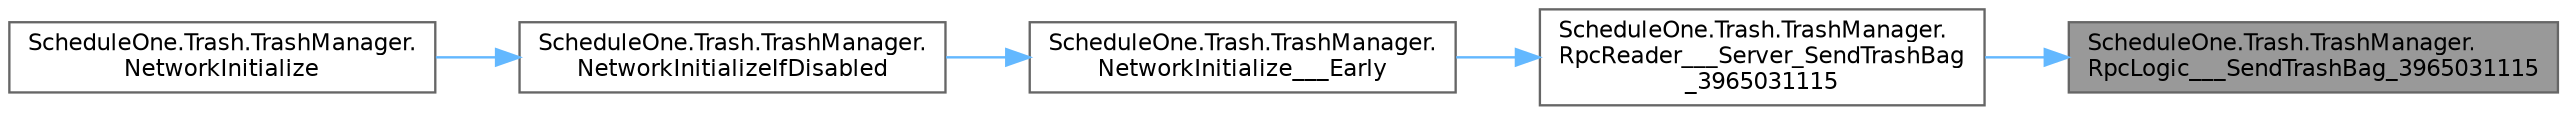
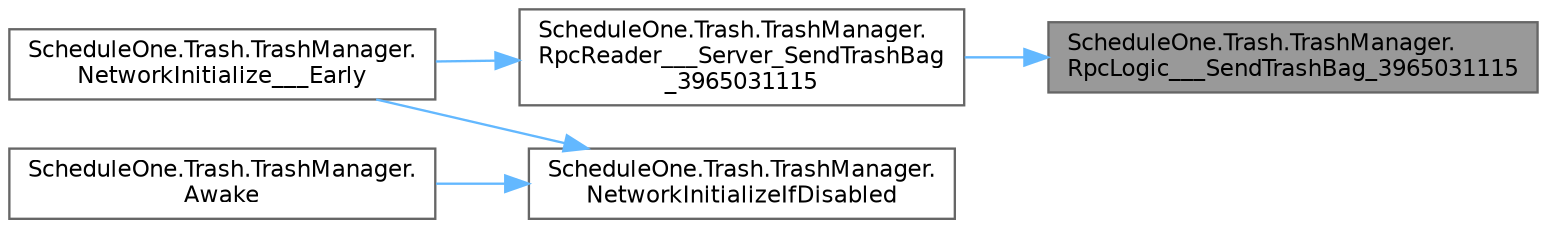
node "ScheduleOne.Trash.TrashManager. NetworkInitialize": label "ScheduleOne.Trash.TrashManager. NetworkInitialize" -> "ScheduleOne.Trash.TrashManager. Awake"
edge "ScheduleOne.Trash.TrashManager. NetworkInitializeIfDisabled" -> "ScheduleOne.Trash.TrashManager. NetworkInitialize___Early": reversed
